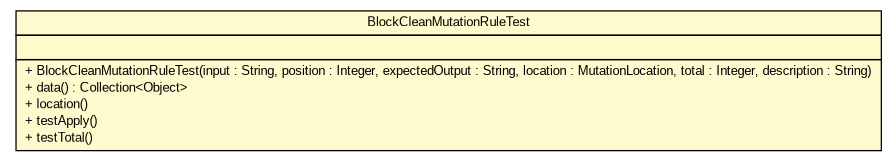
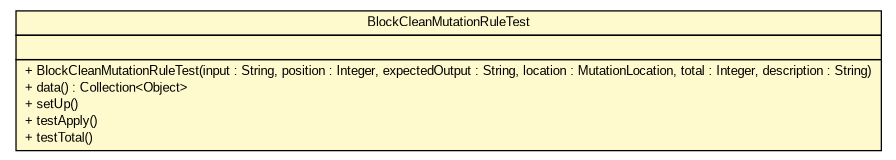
node "BlockCleanMutationRuleTest": text "+ location()" -> "+ setUp()"
